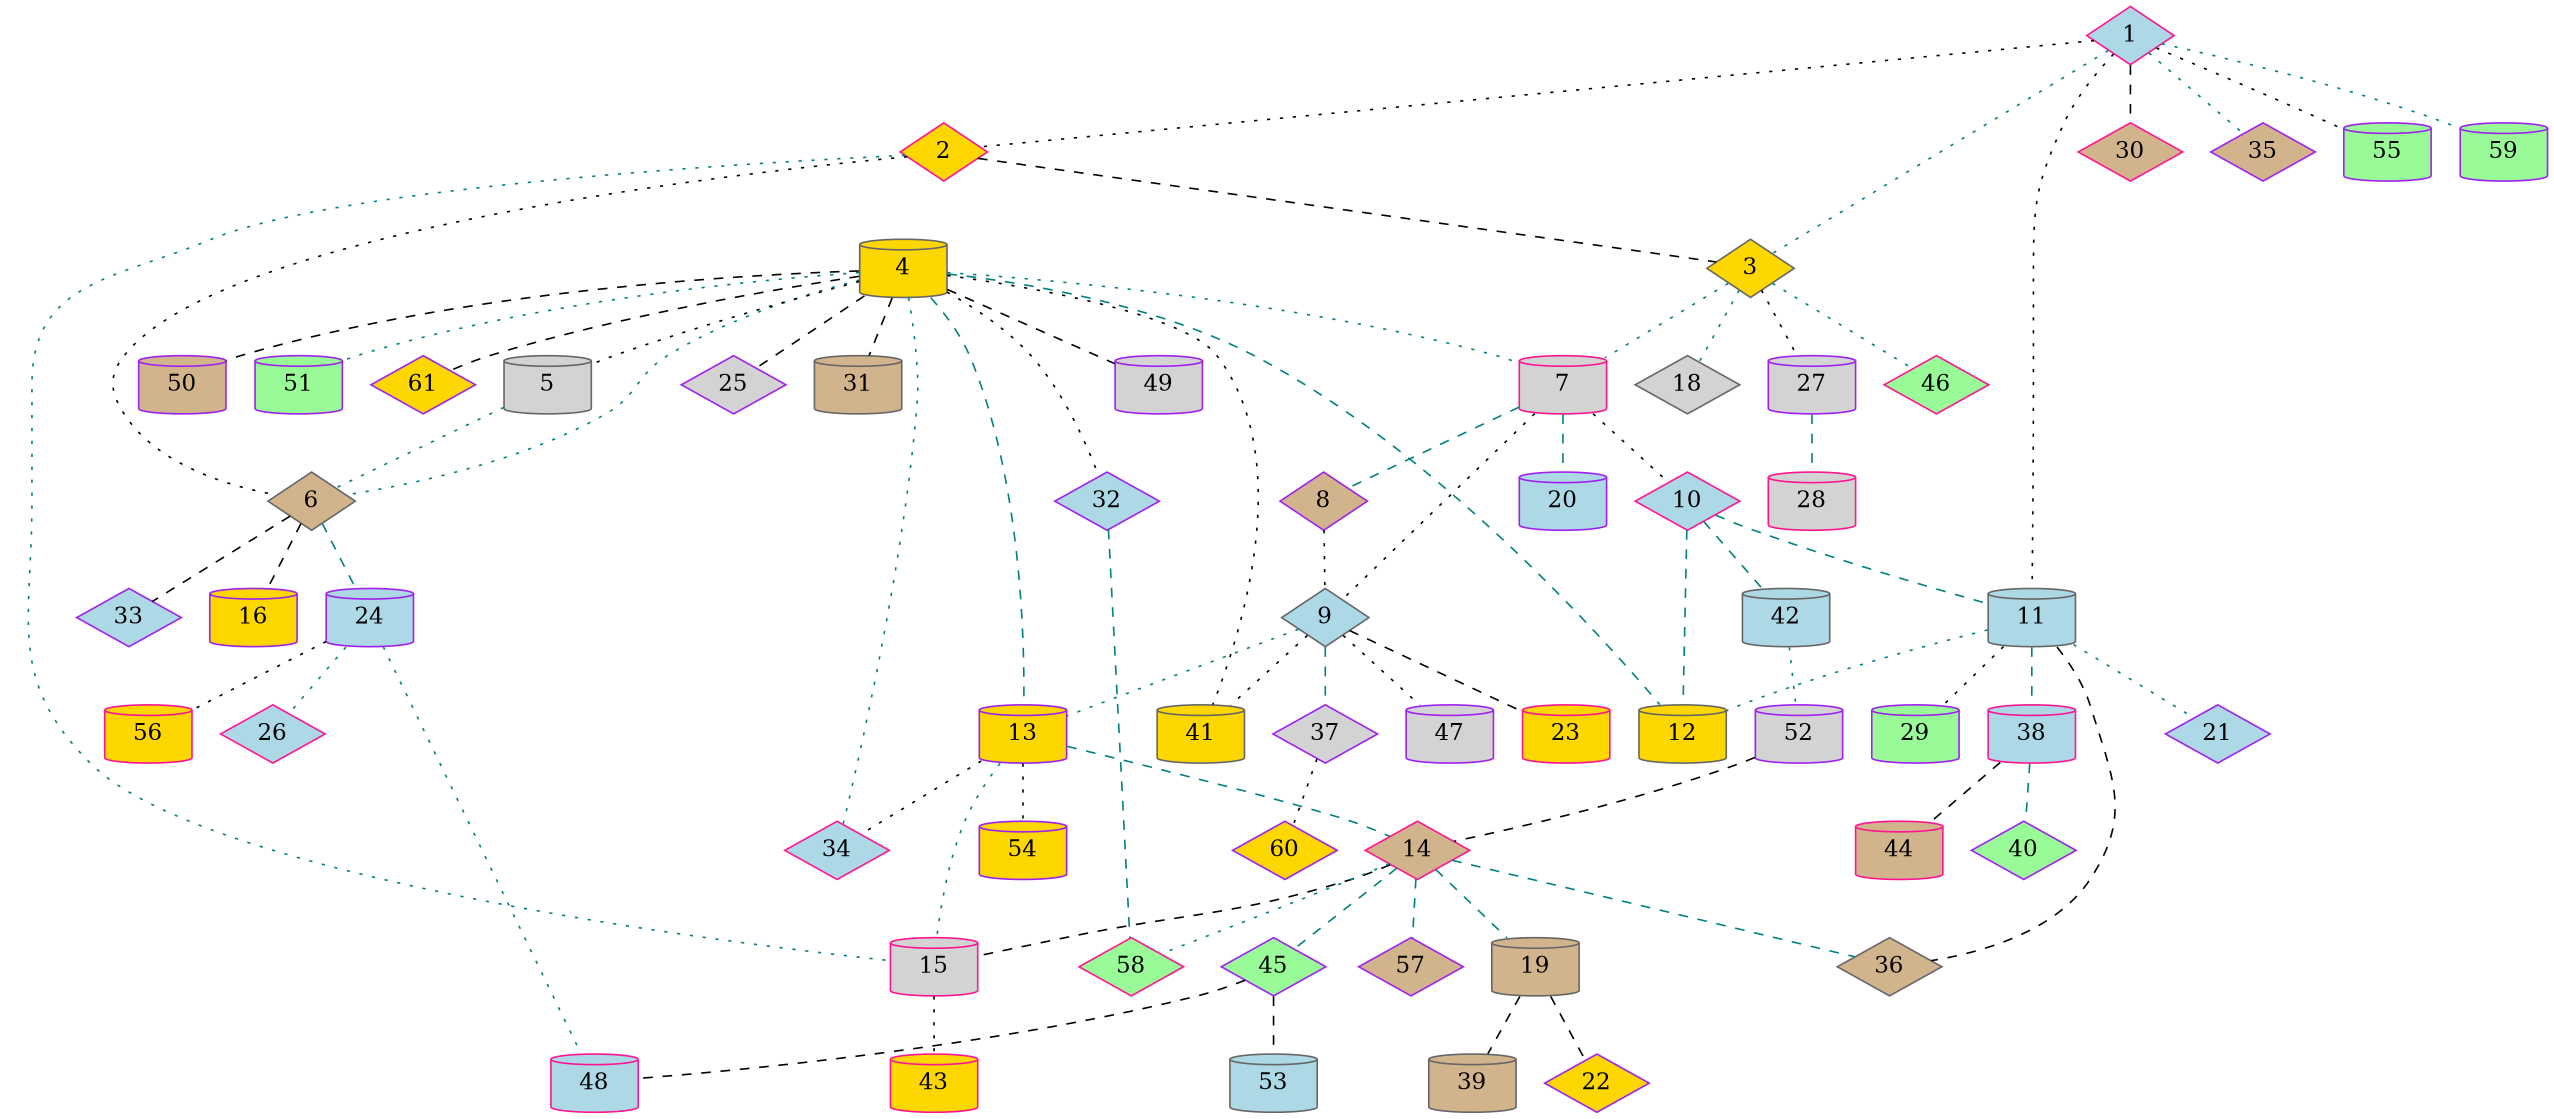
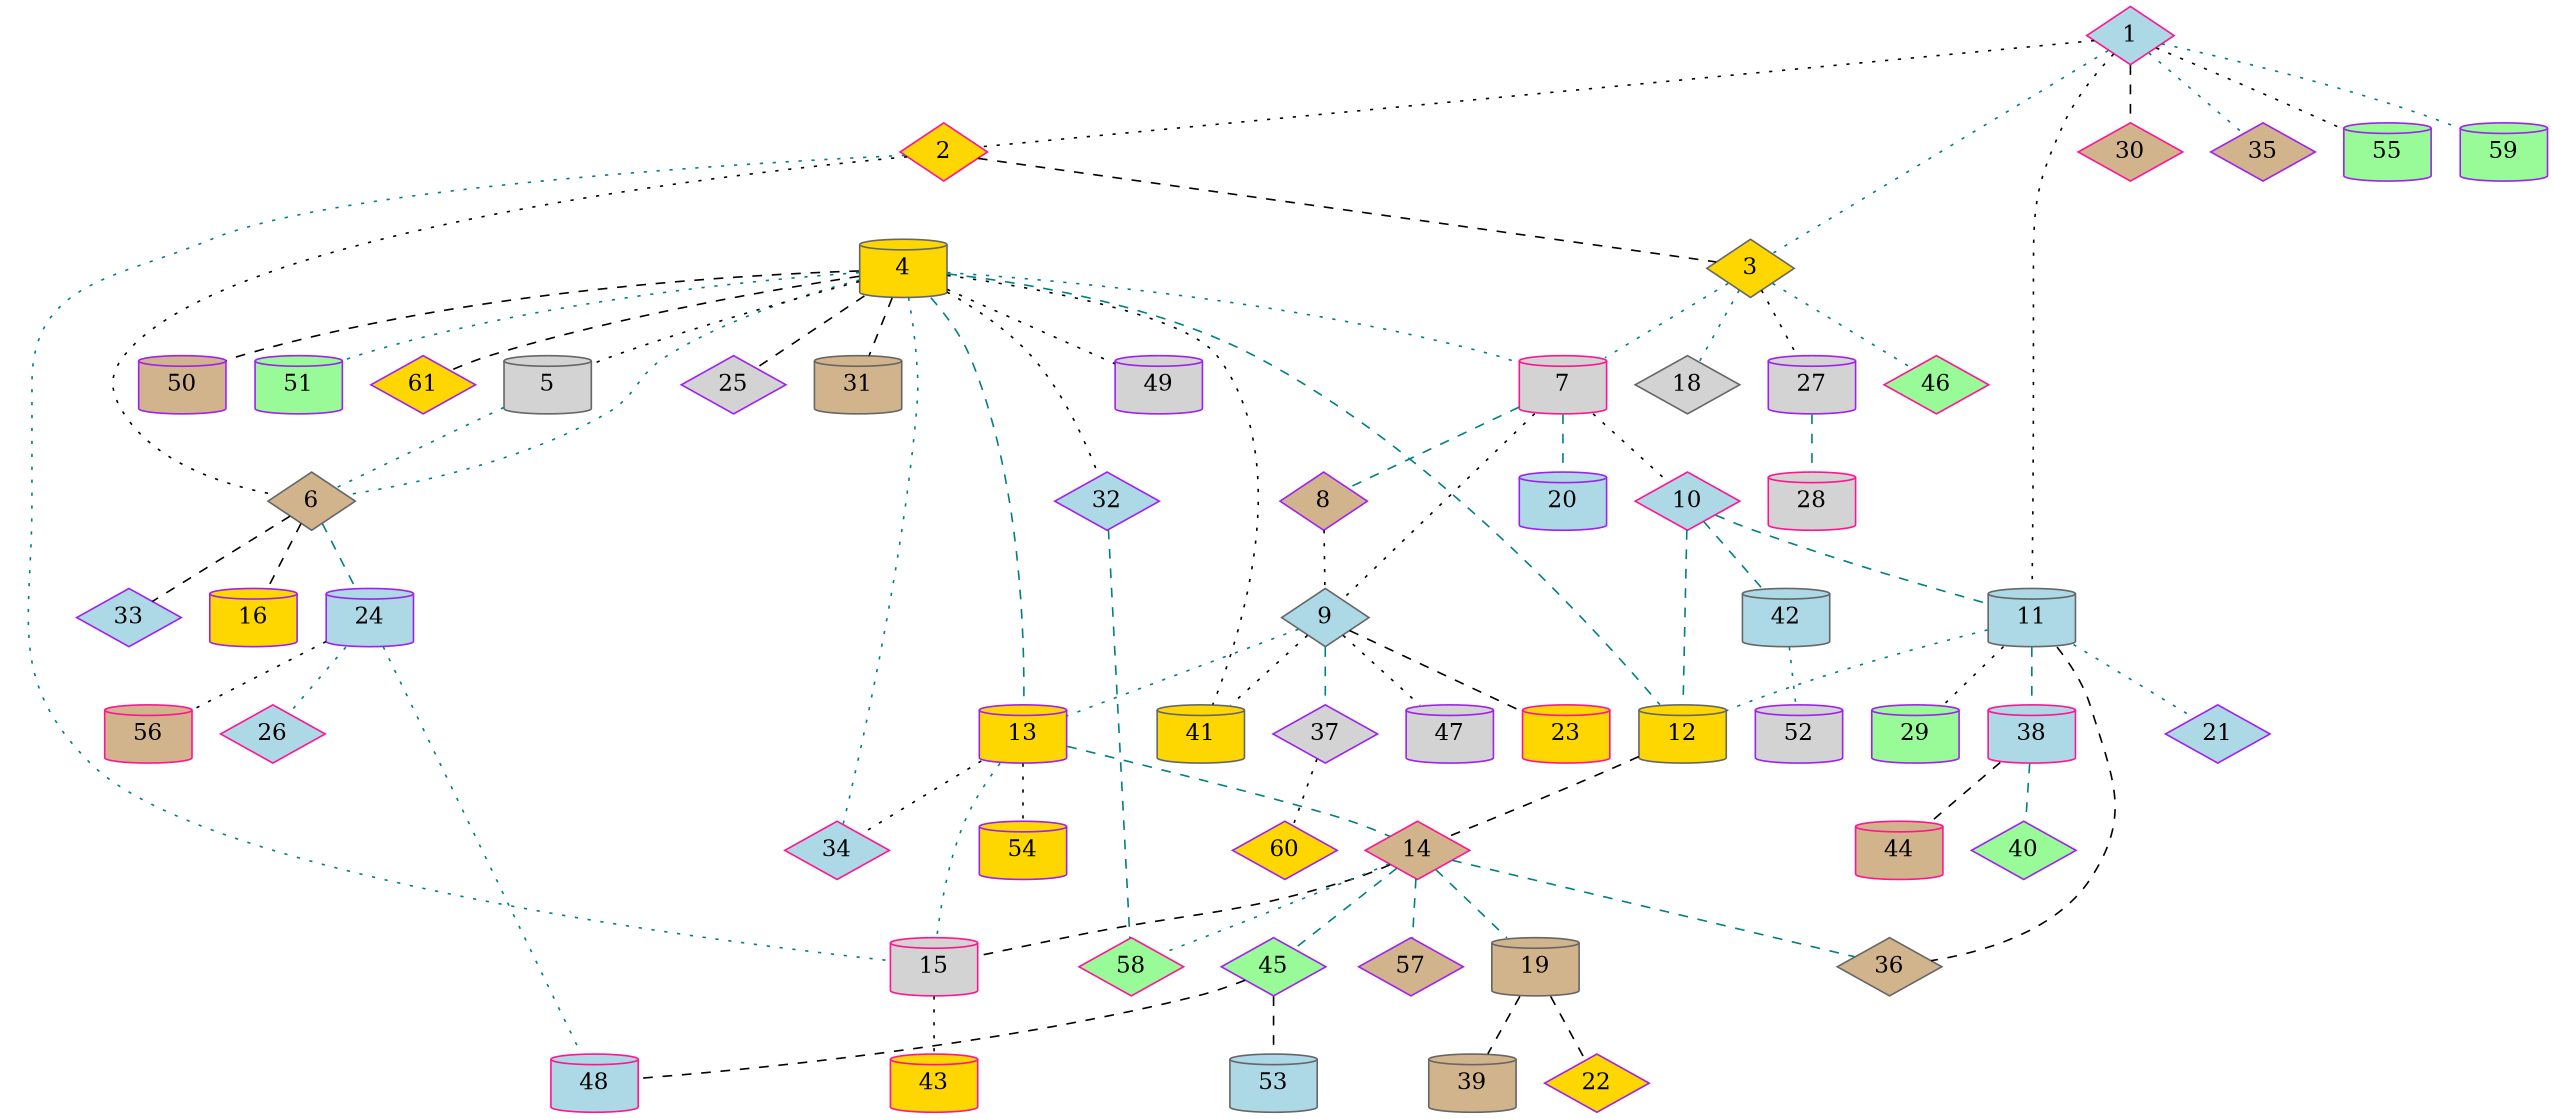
edge "4" -- "49": style dashed -> dotted
node "56": fillcolor gold -> tan
edge "52" -- "14": now "12" -- "14"
